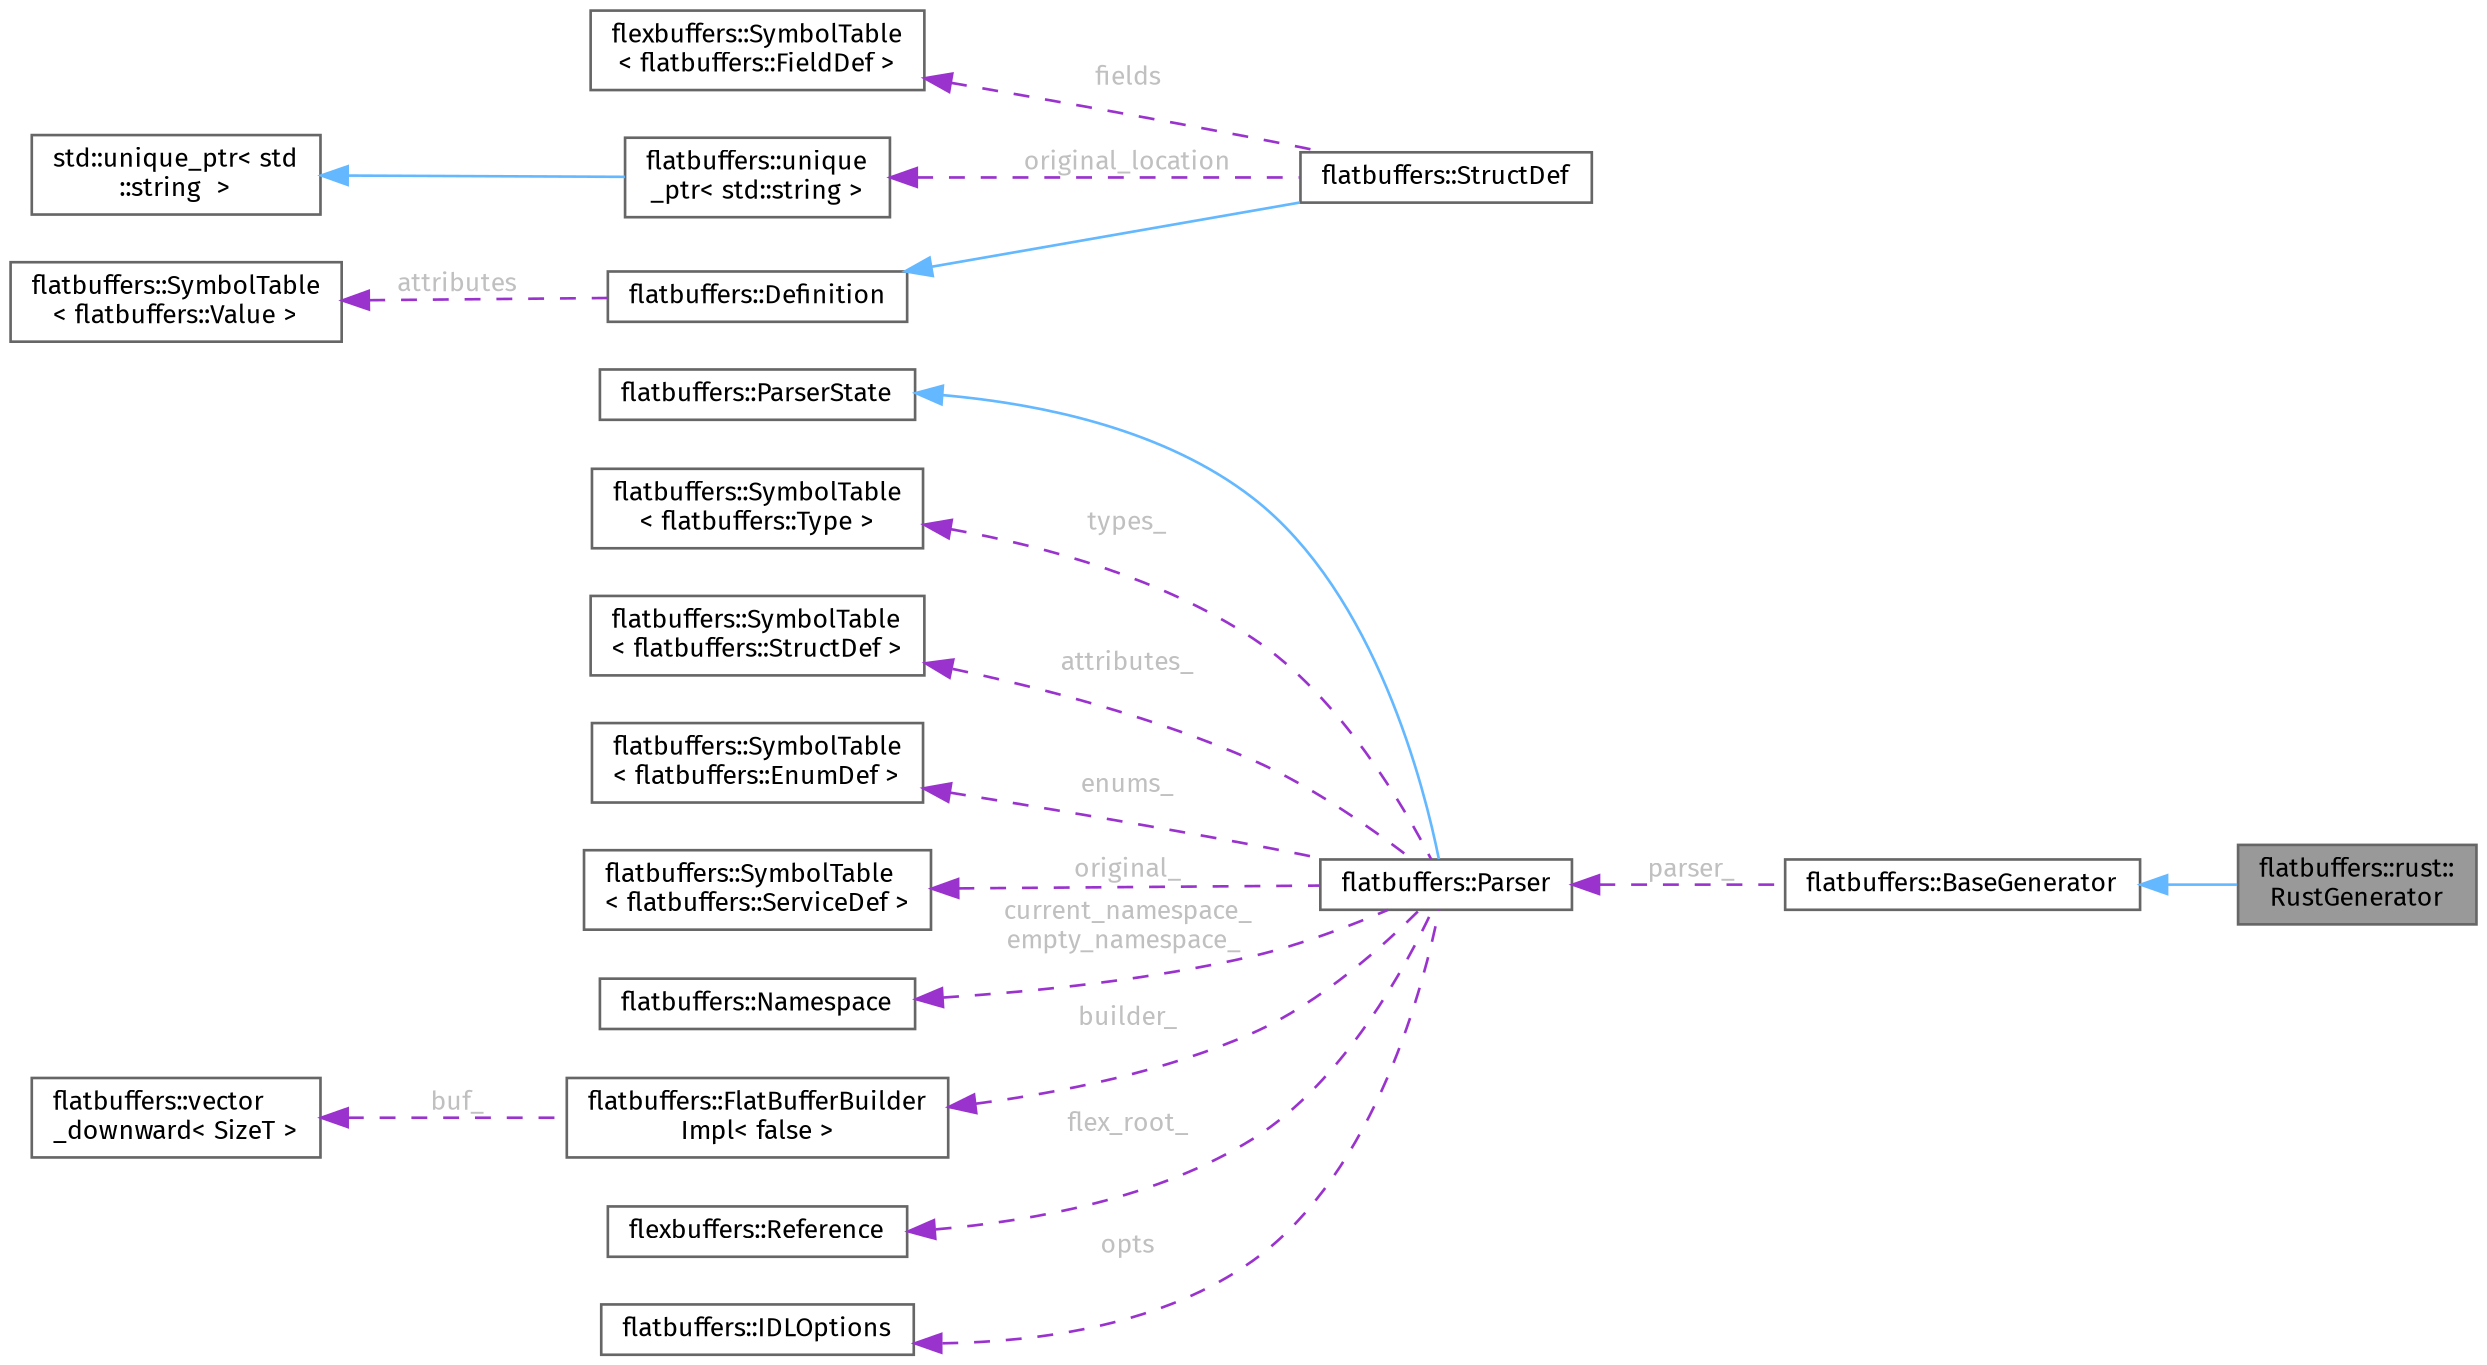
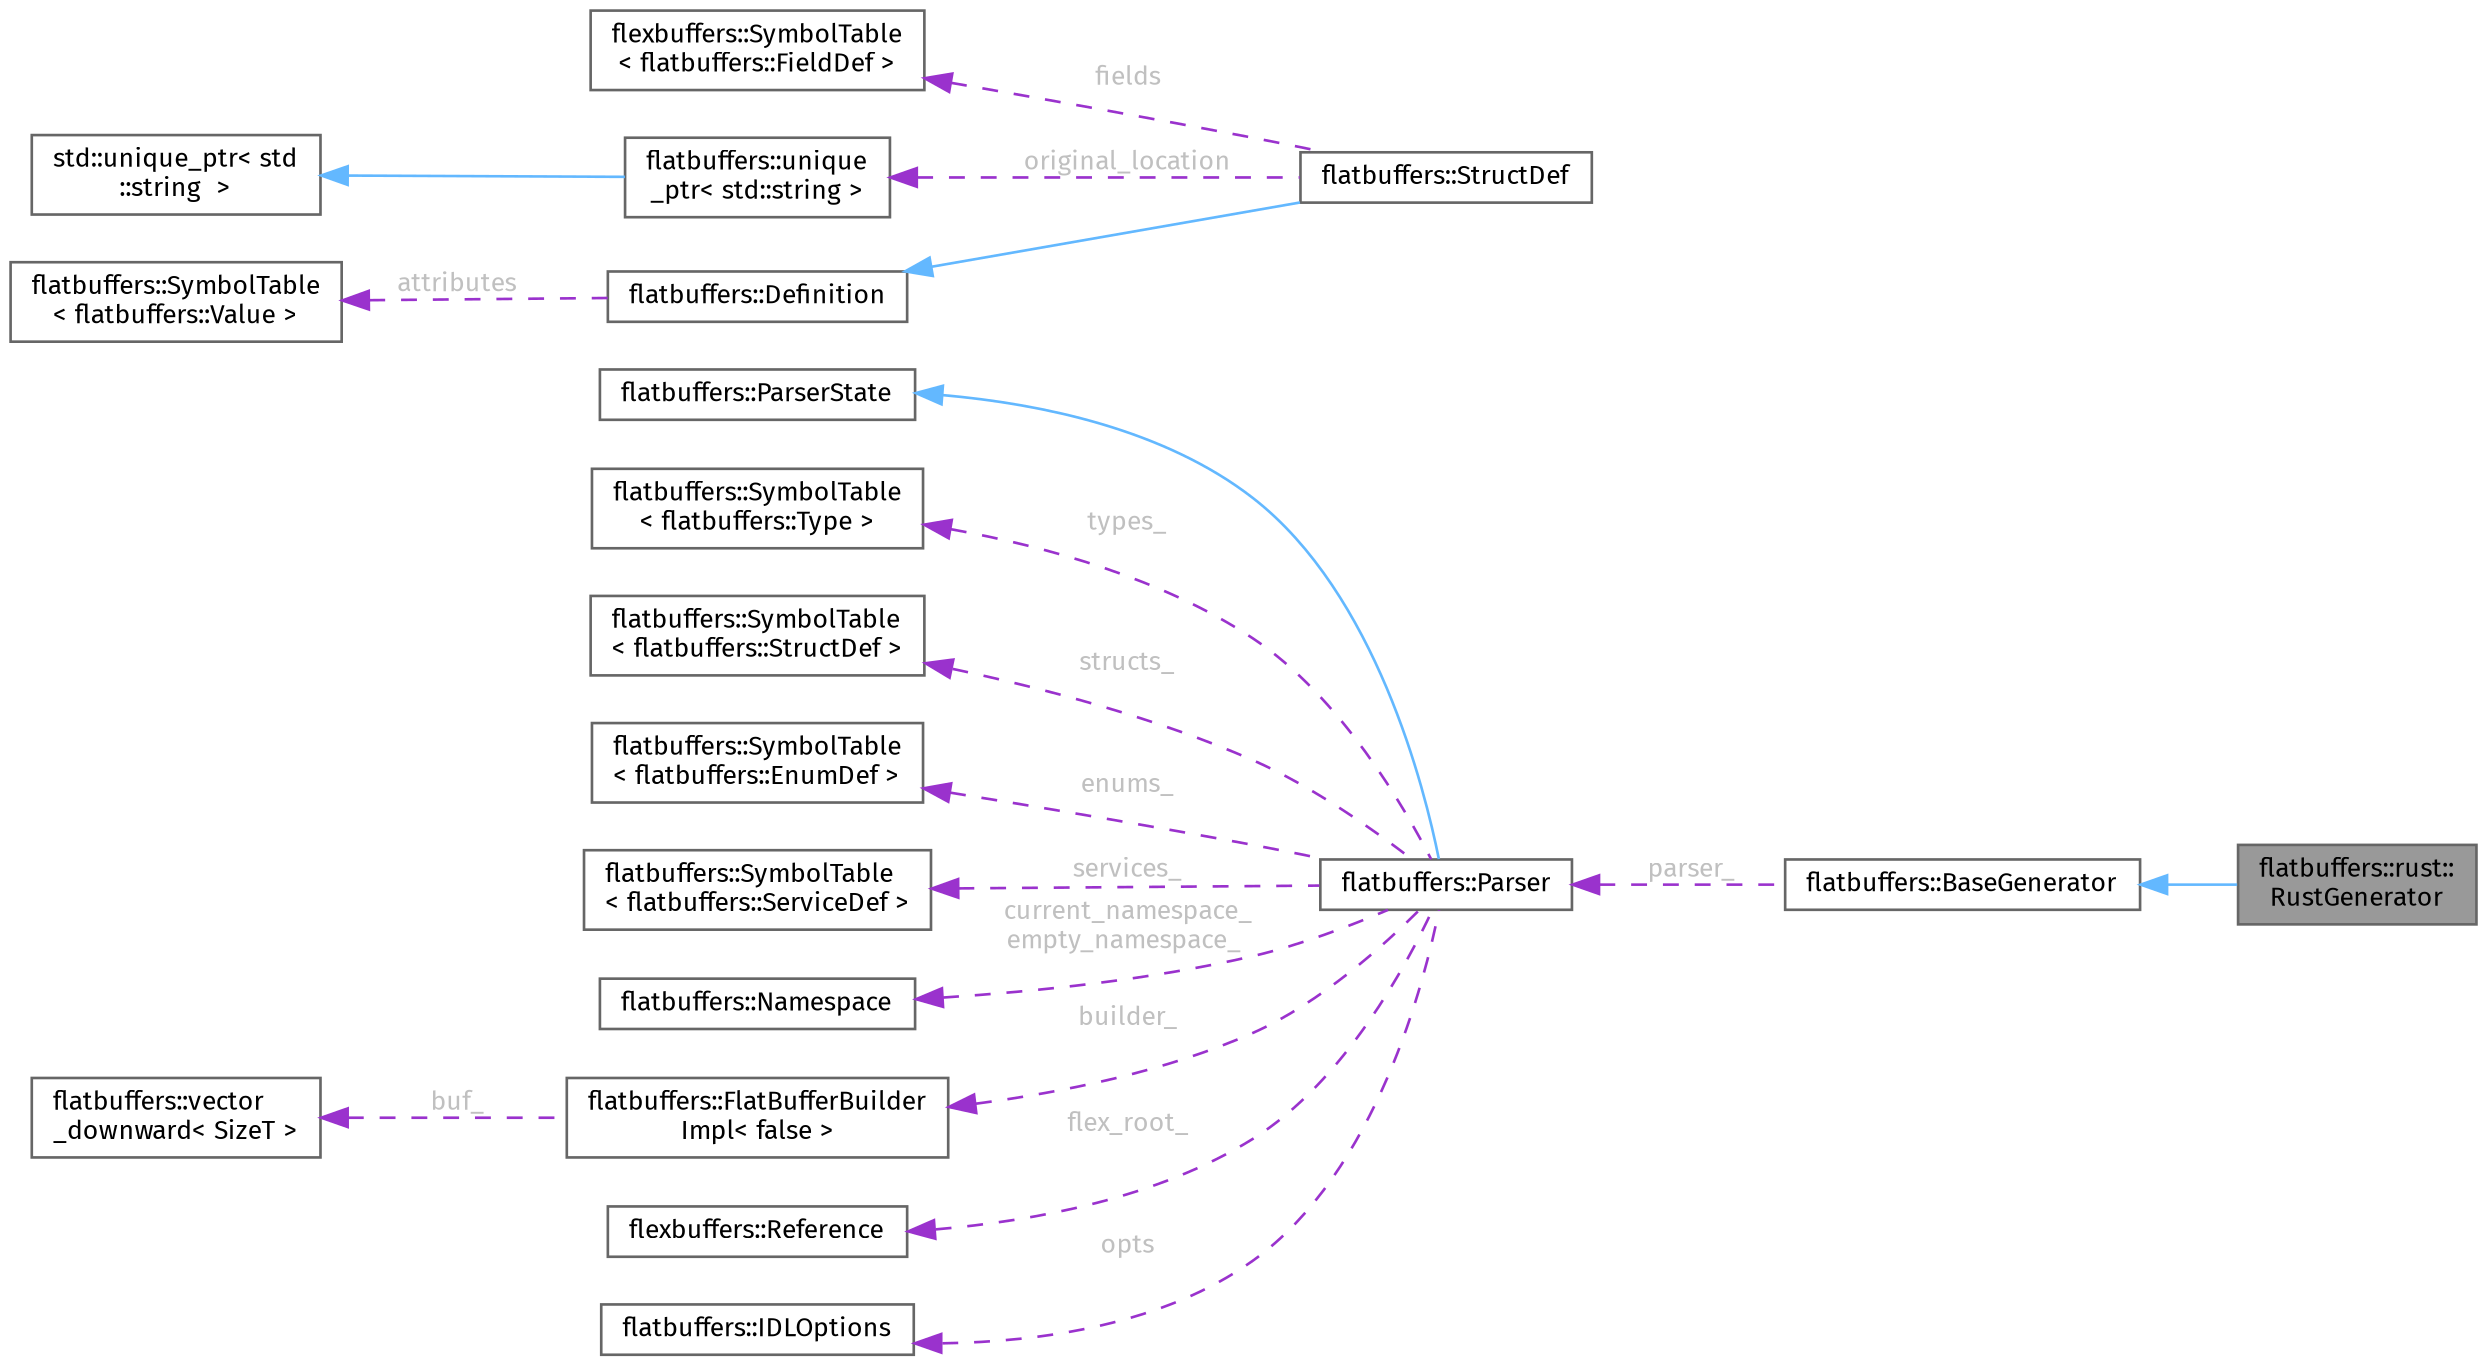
edge "flatbuffers::Parser" -> "flatbuffers::SymbolTable < flatbuffers::StructDef >": label " attributes_" -> " structs_"
edge "flatbuffers::Parser" -> "flatbuffers::SymbolTable < flatbuffers::ServiceDef >": label " original_" -> " services_"
